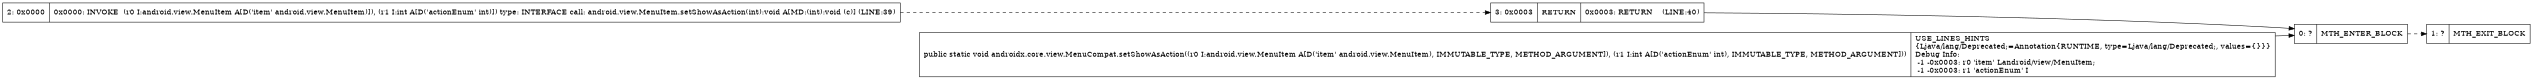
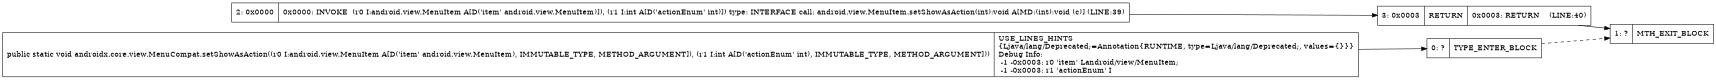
edge "2: 0x0000" -> "3: 0x0003": style dashed -> solid
edge "3: 0x0003" -> "0: ?": now "3: 0x0003" -> "1: ?"
node "0: ?": text "MTH_ENTER_BLOCK" -> "TYPE_ENTER_BLOCK"
